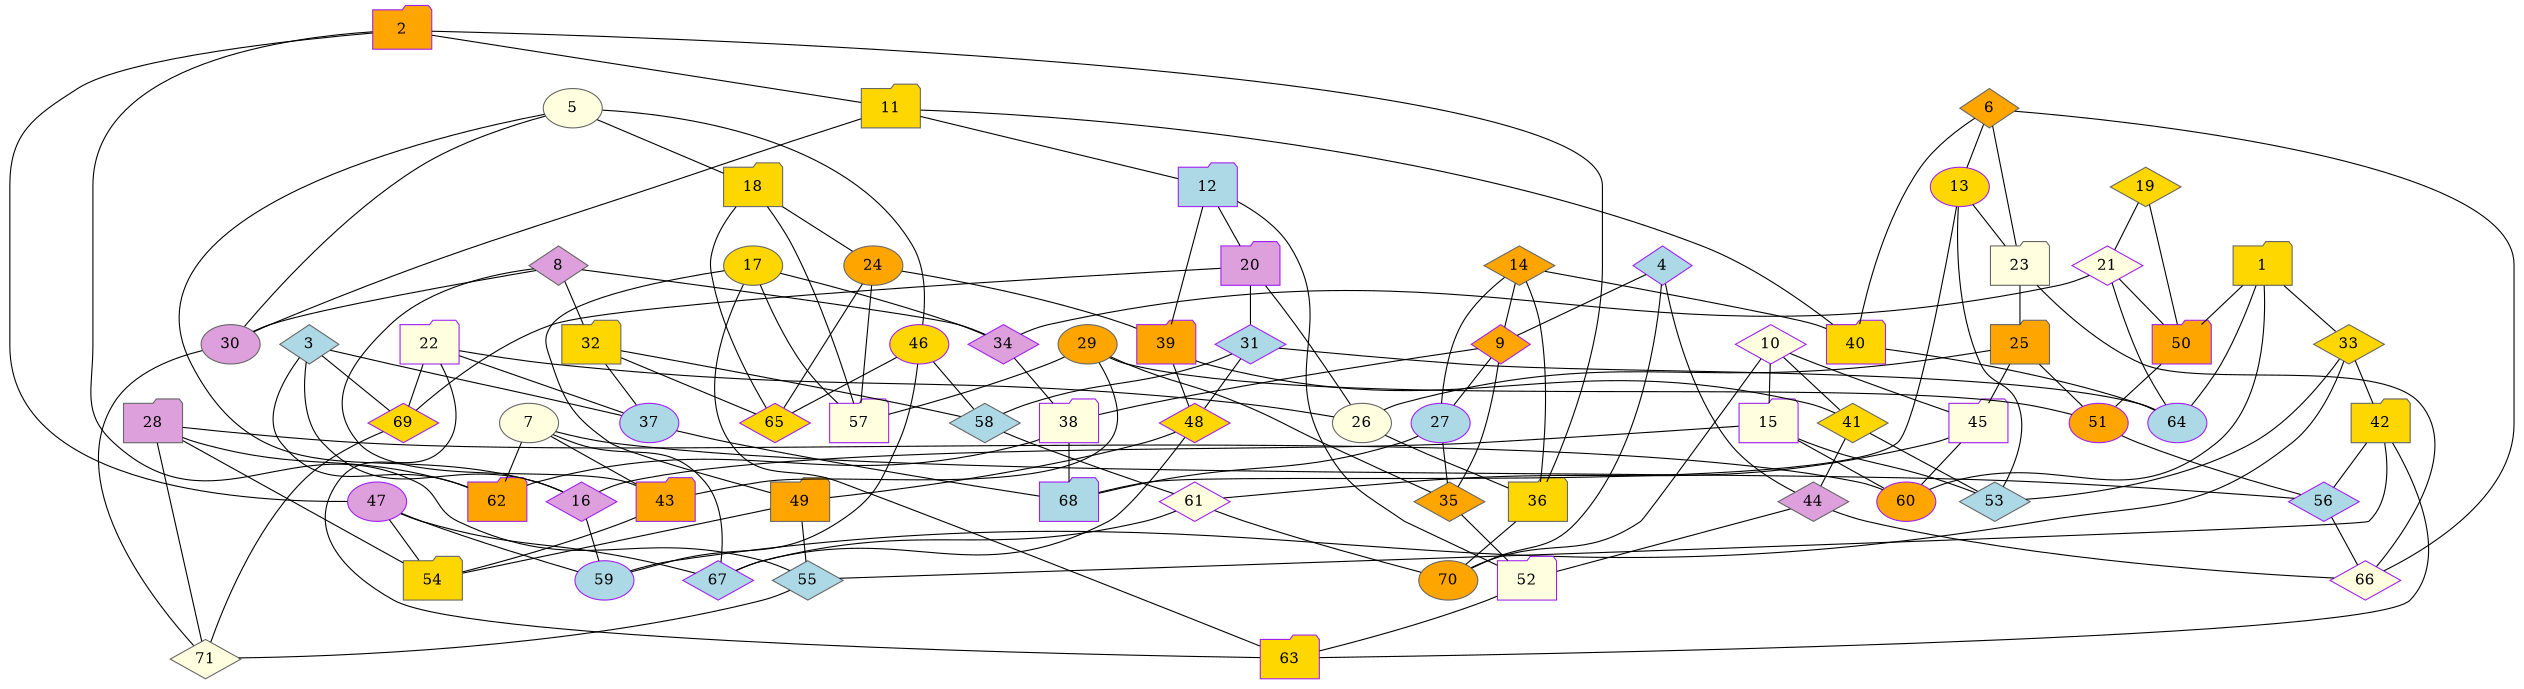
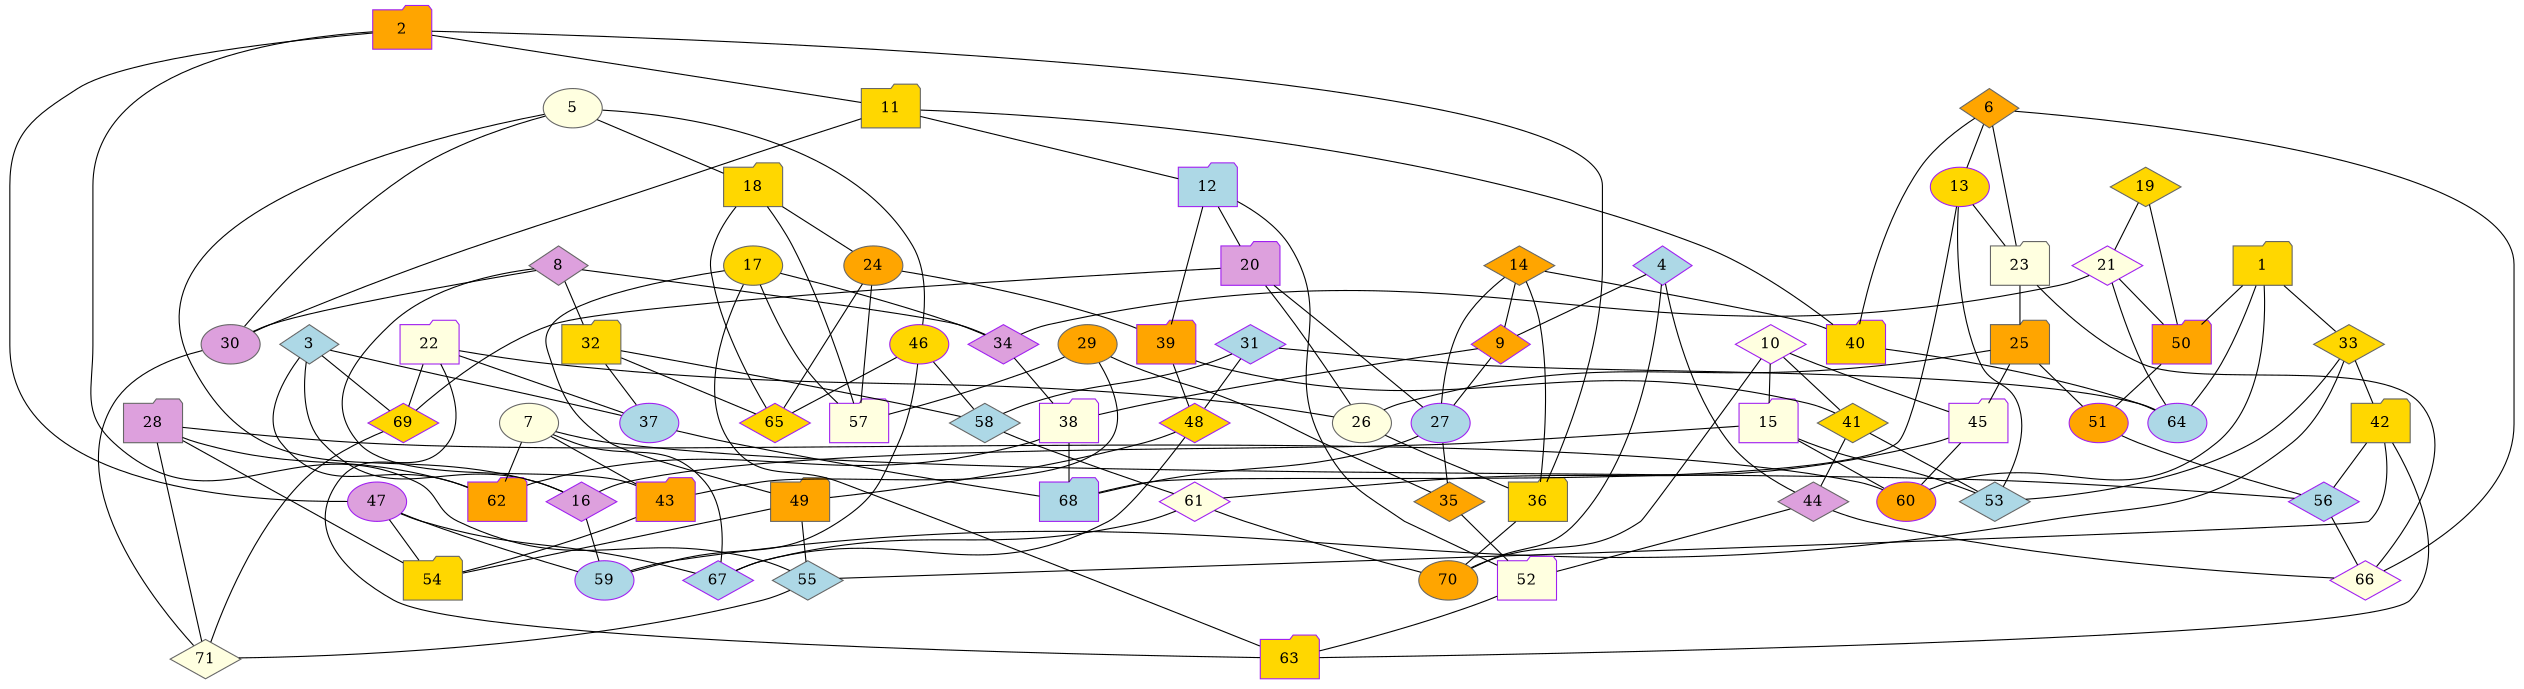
edge "20" -- "31": now "20" -- "27"
edge "29" -- "51": removed
edge "9" -- "35": removed
